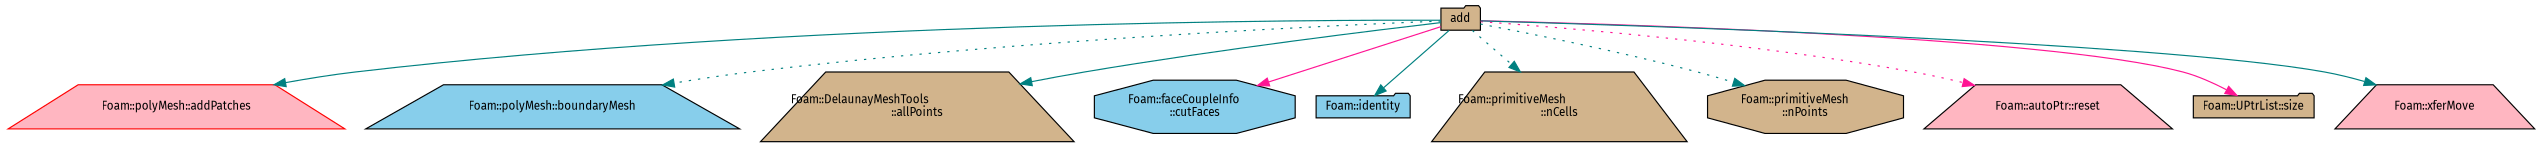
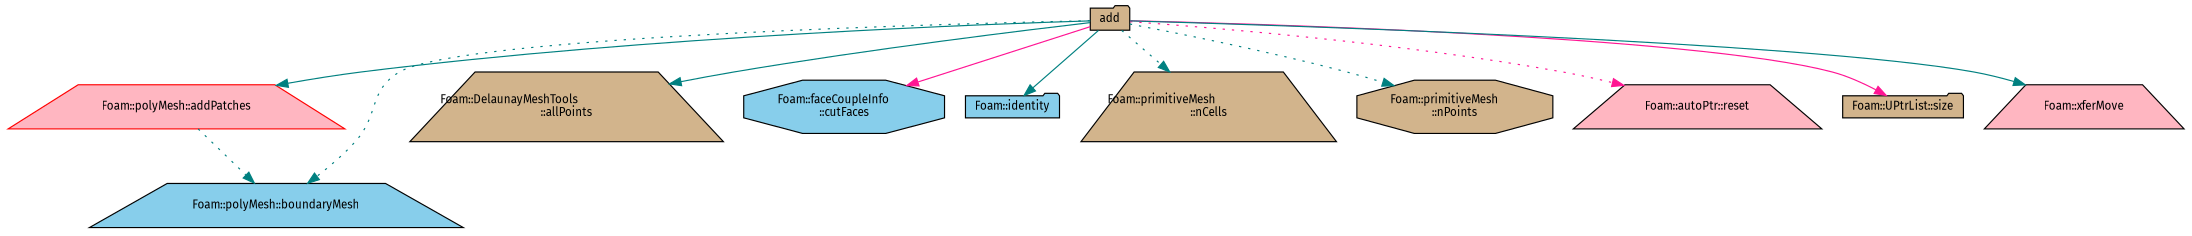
edge "Foam::polyMesh::addPatches" -> "Foam::polyMesh::boundaryMesh": added
